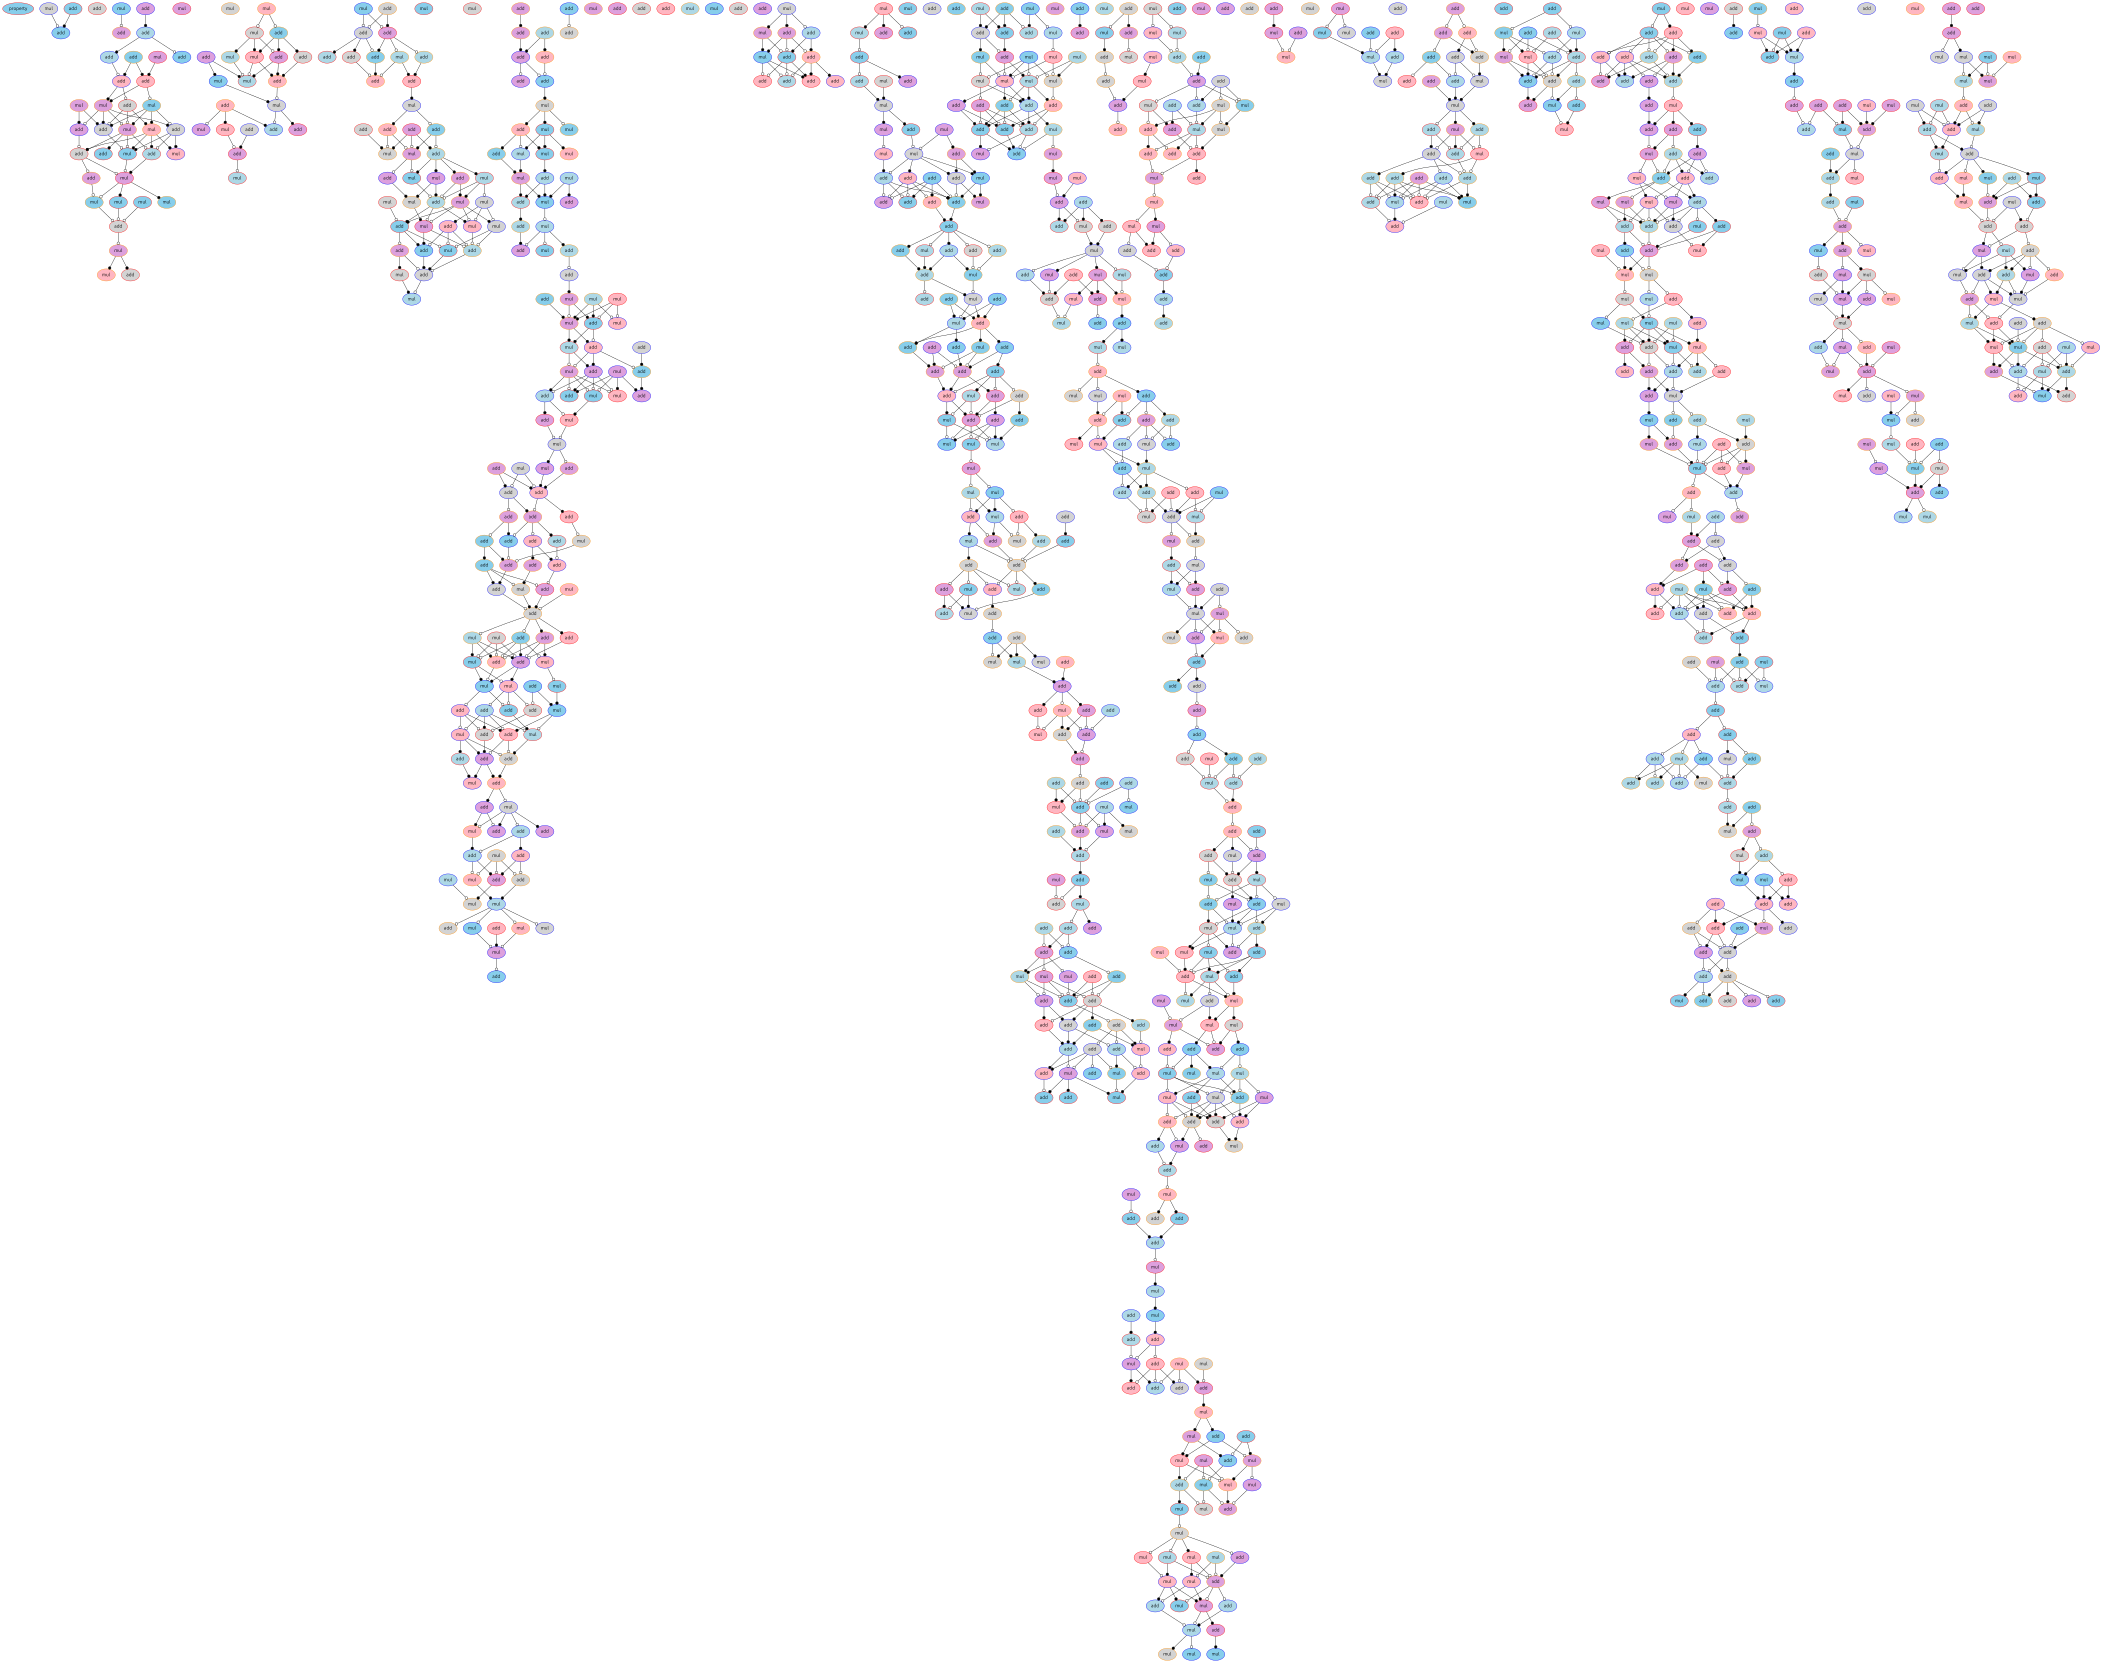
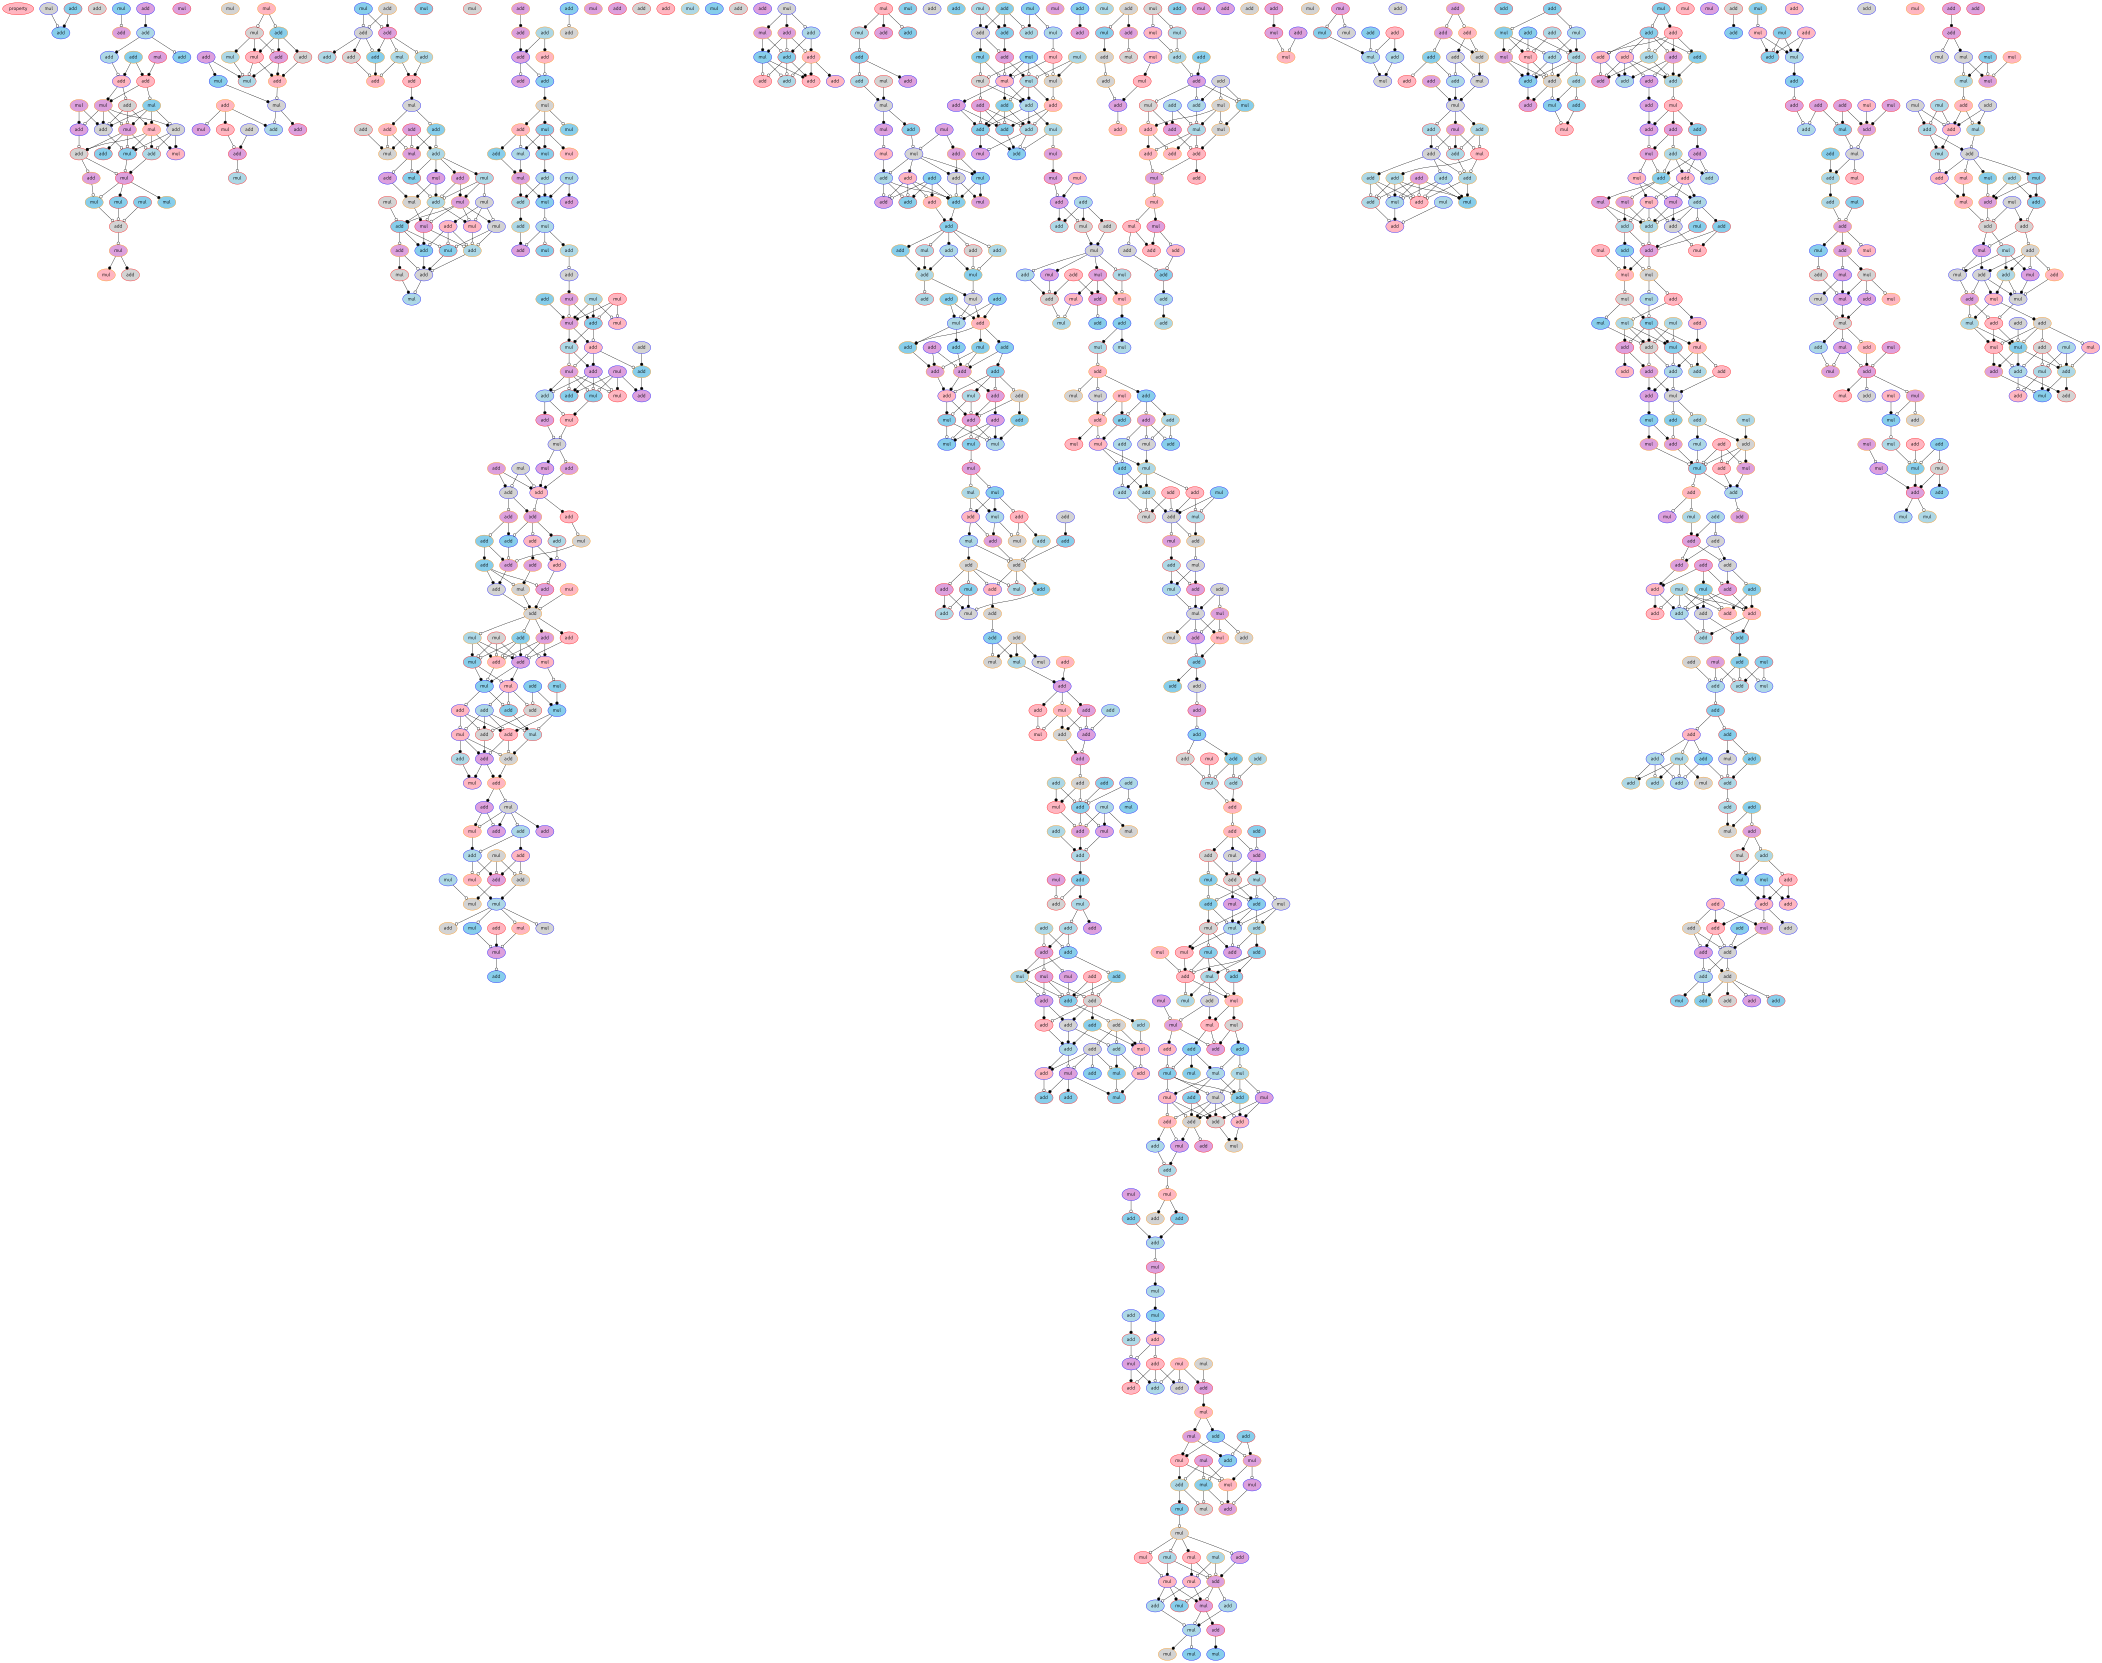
node "property": fillcolor skyblue -> lightpink
